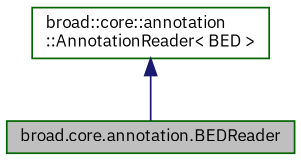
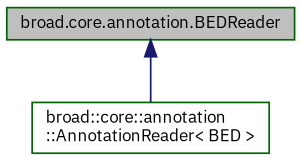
edge "broad.core.annotation.BEDReader" -> "broad::core::annotation ::AnnotationReader< BED >": reversed
